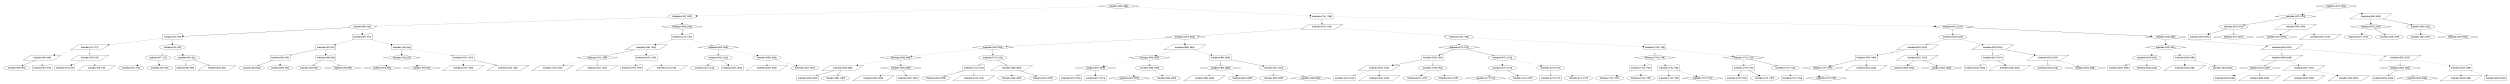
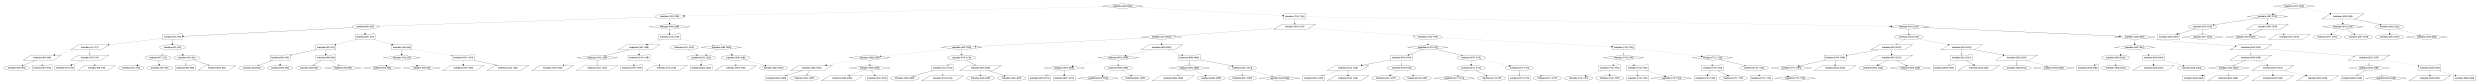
edge "Node{data=[2232, 2232]}" -> "Node{data=[2216, 2216]}": reversed
